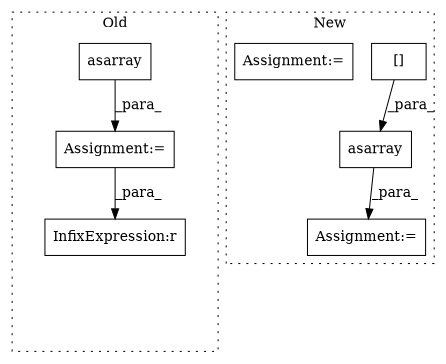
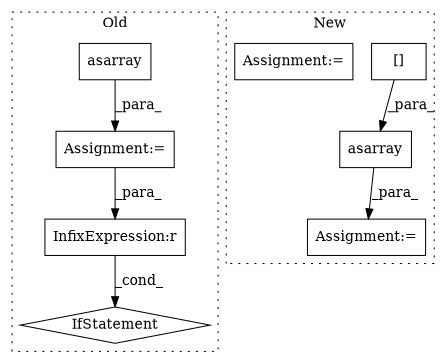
node "IfStatement": added
